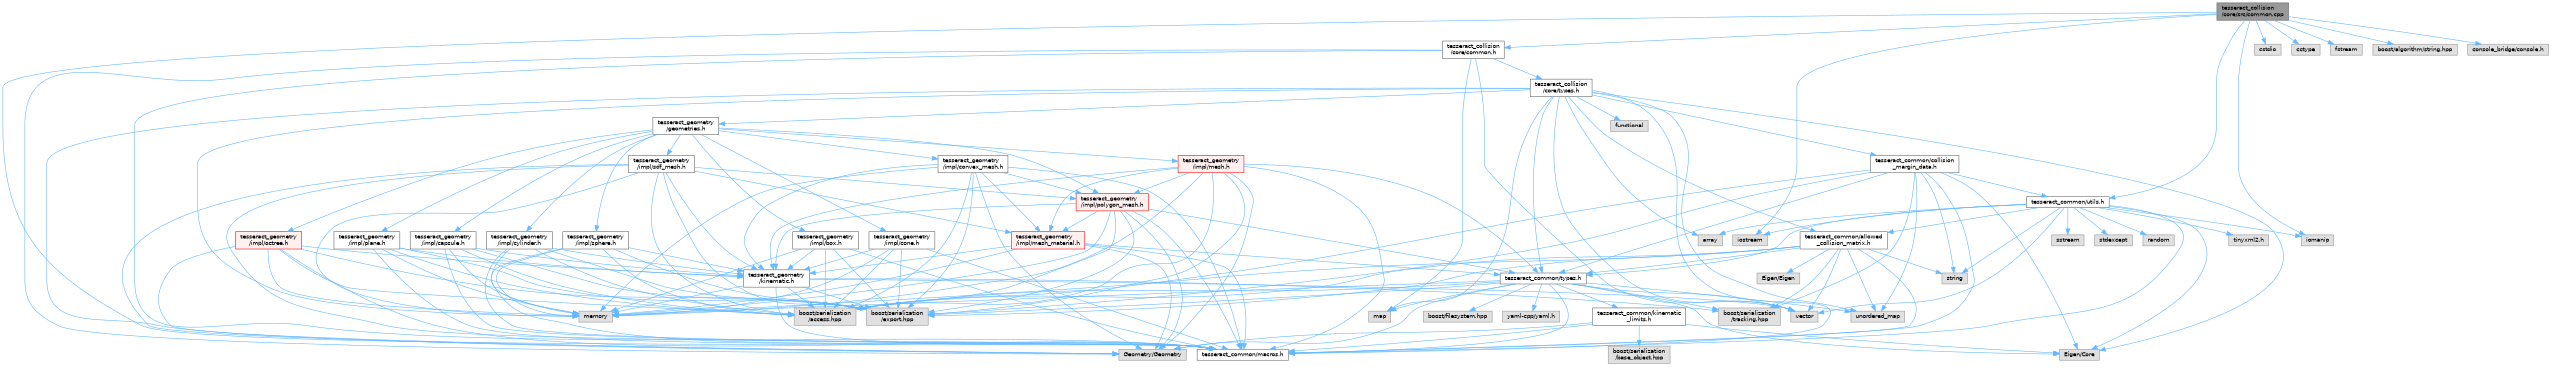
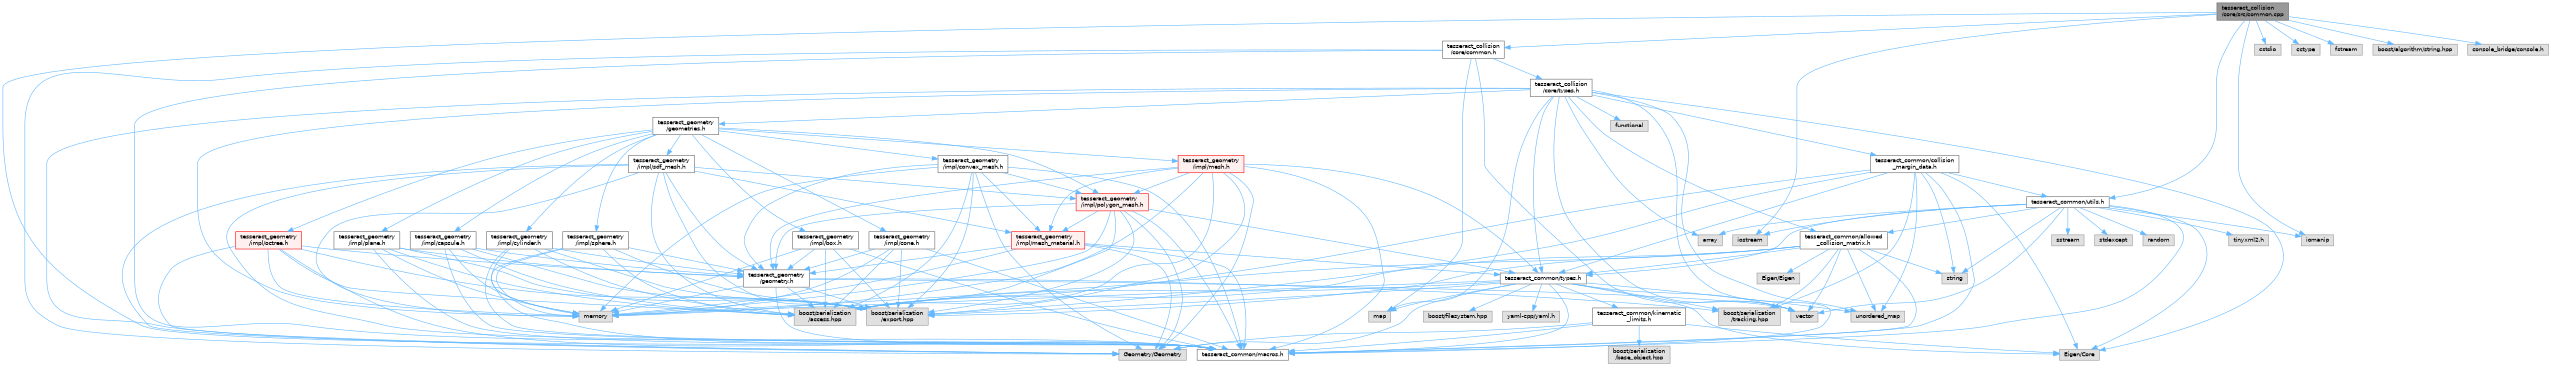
node "tesseract_geometry /kinematic.h": label "tesseract_geometry /kinematic.h" -> "tesseract_geometry /geometry.h"
